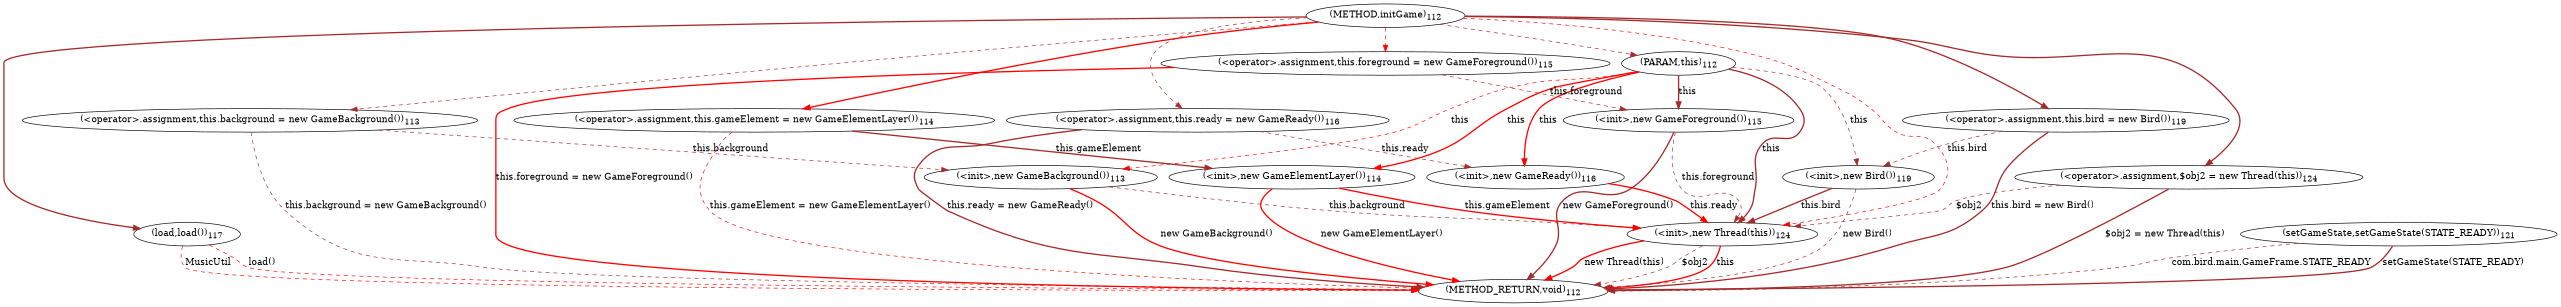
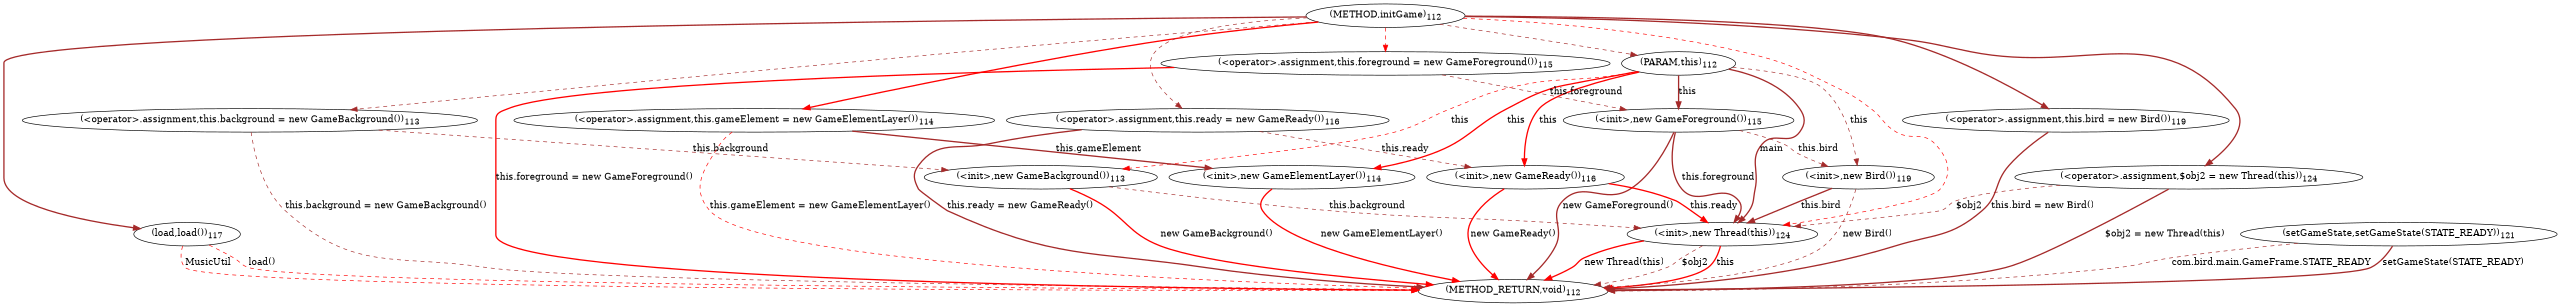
edge "(<operator>.assignment,this.bird = new Bird())" -> "(<init>,new Bird())": now "(<init>,new GameForeground())" -> "(<init>,new Bird())"
edge "(PARAM,this)" -> "(<init>,new Thread(this))": label "this" -> "main"
edge "(<init>,new GameForeground())" -> "(<init>,new Thread(this))": style dashed -> bold
edge "(<init>,new GameElementLayer())" -> "(<init>,new Thread(this))": removed, label "this.gameElement"
edge "(<init>,new GameReady())" -> "(METHOD_RETURN,void)": added, label "new GameReady()"
